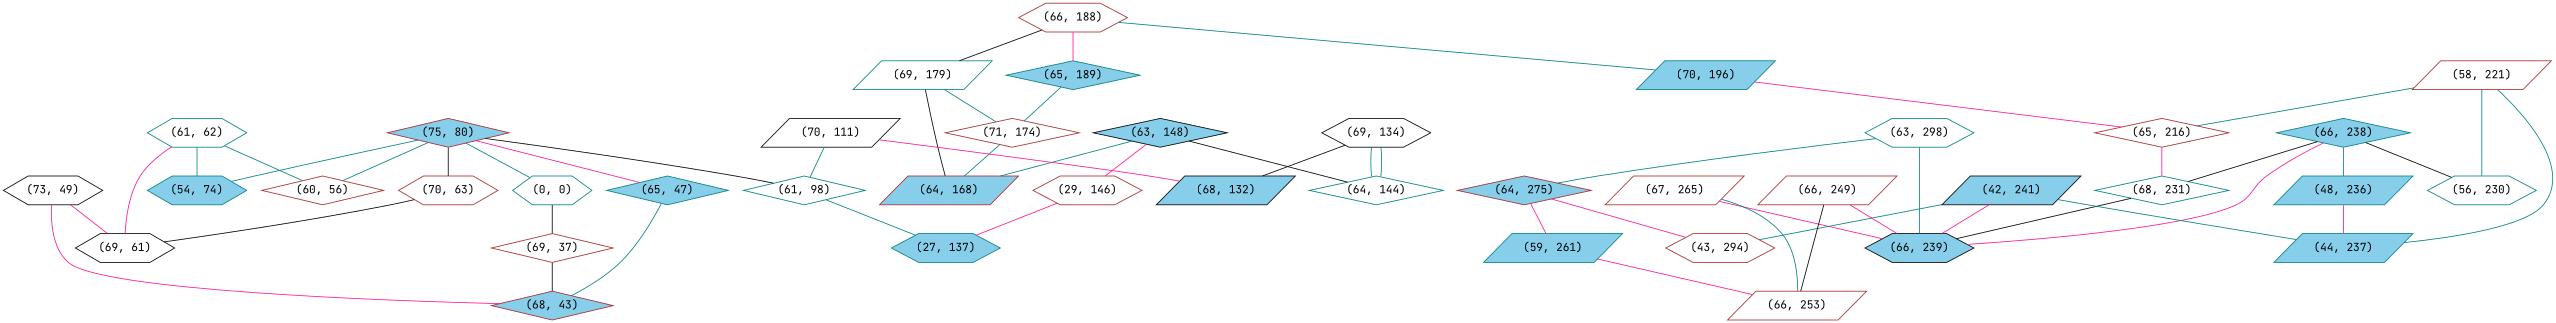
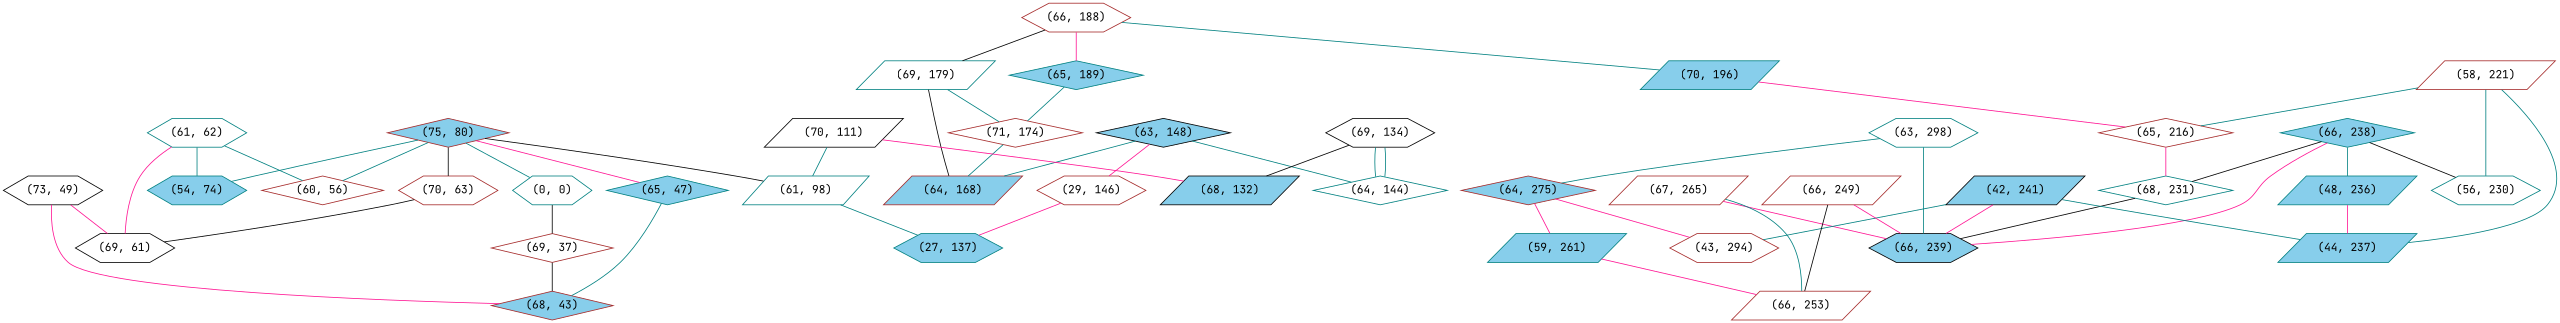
edge "(63, 148)" -- "(64, 144)": color black -> teal
node "(61, 98)": shape diamond -> parallelogram
